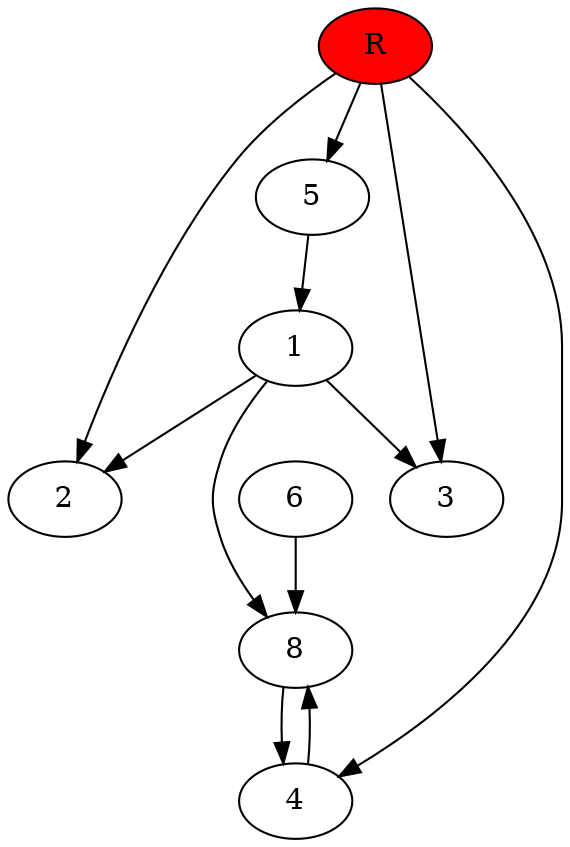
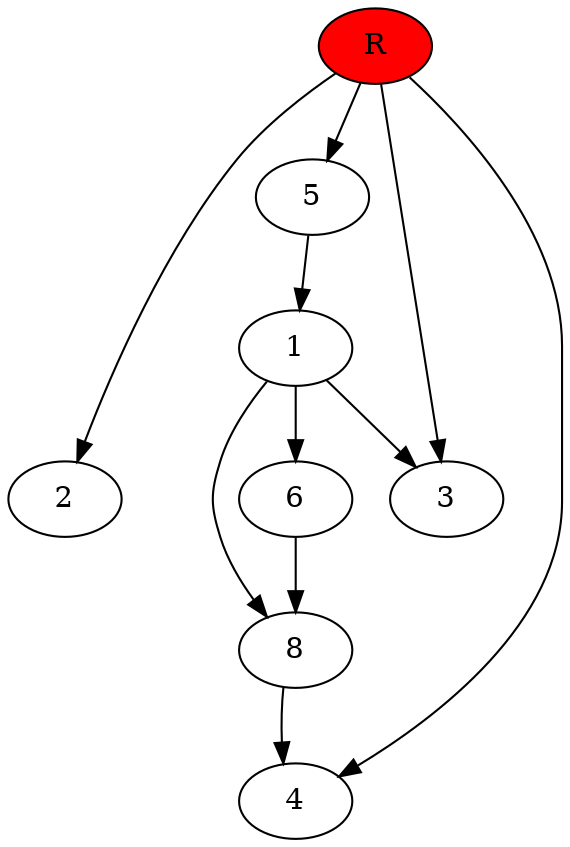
edge "1" -> "2": now "1" -> "6"
edge "4" -> "8": removed
